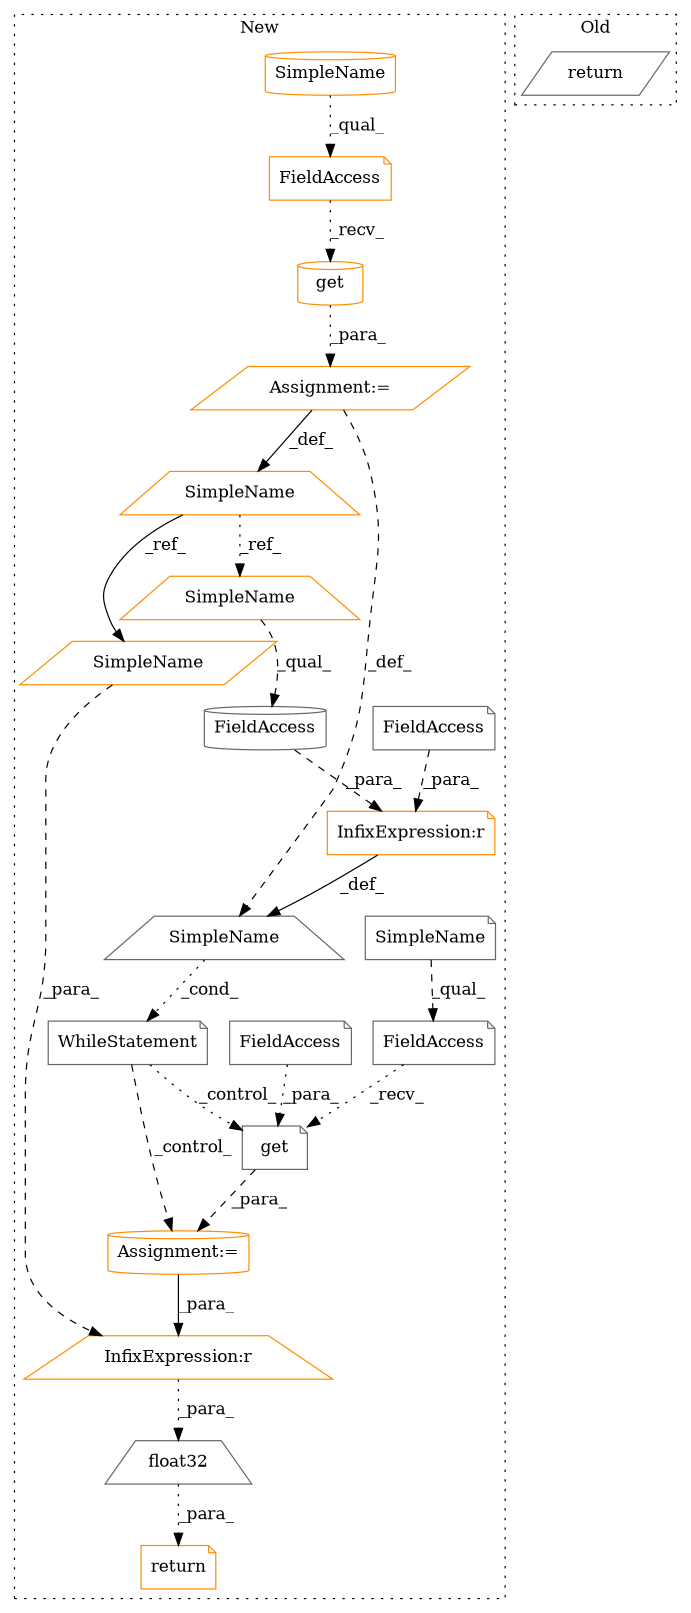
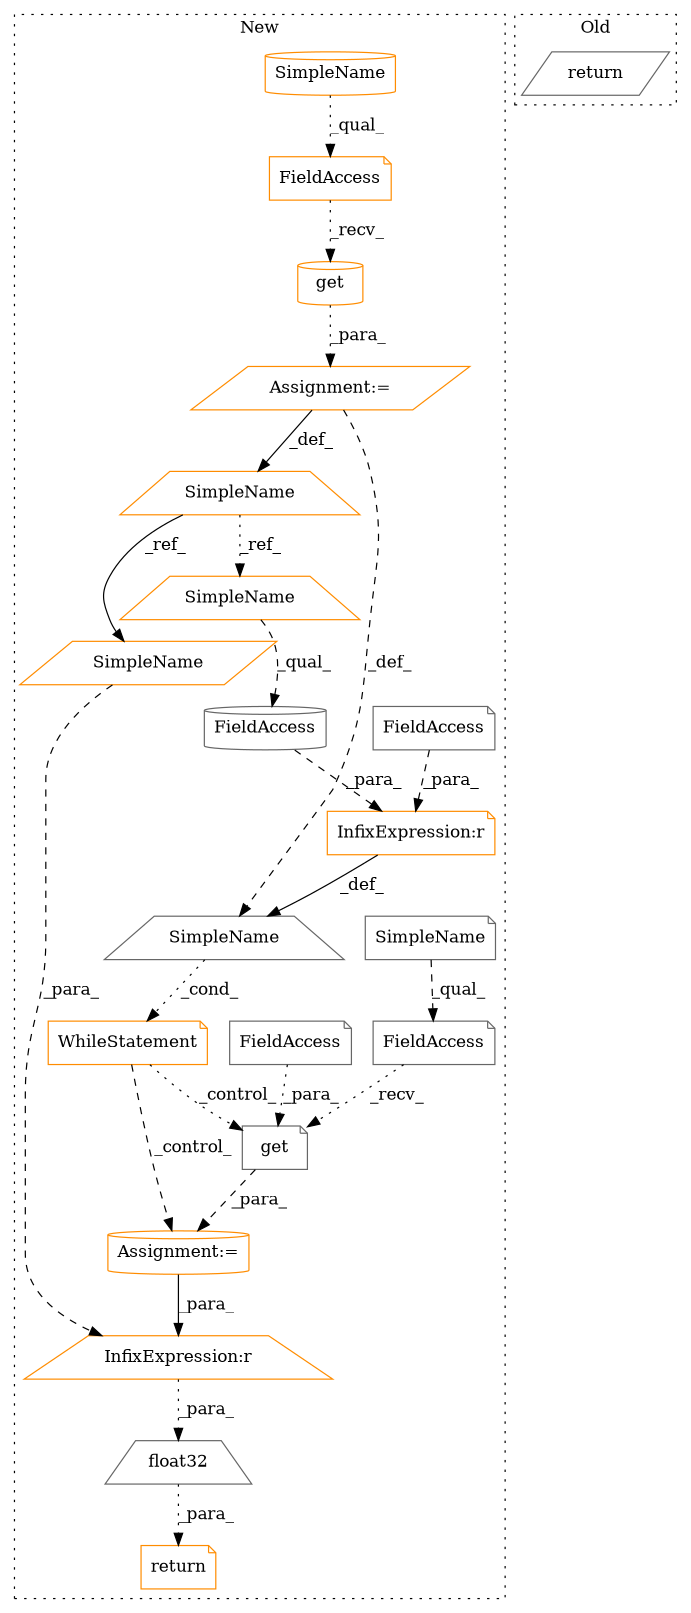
node "WhileStatement": color gray40 -> darkorange
